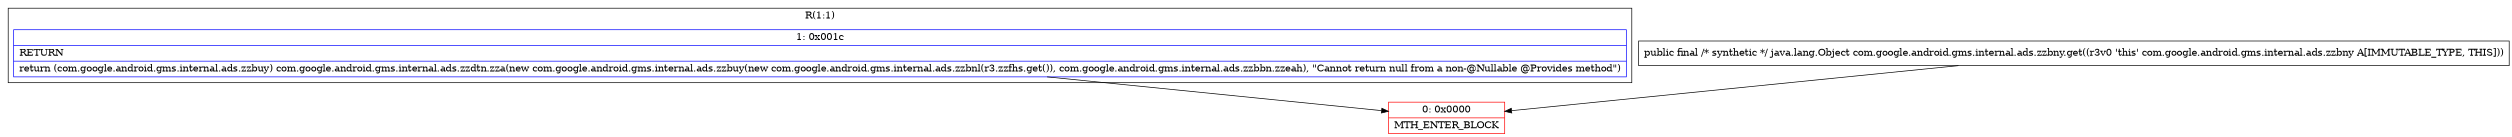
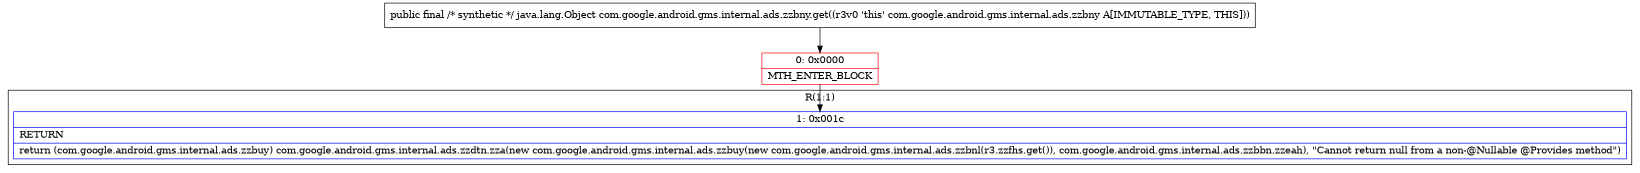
edge "1: 0x001c" -> "0: 0x0000": reversed
